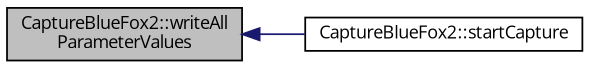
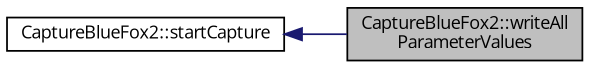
edge "CaptureBlueFox2::startCapture" -> "CaptureBlueFox2::writeAll ParameterValues": reversed
